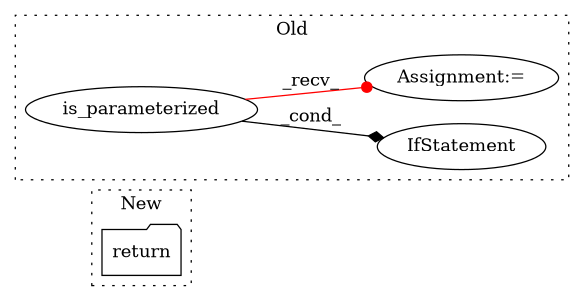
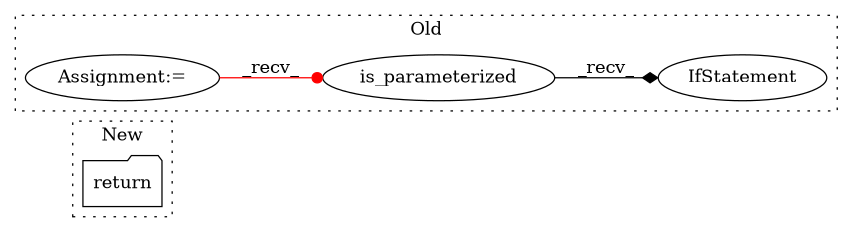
edge "is_parameterized" -> "Assignment:=": reversed
edge "is_parameterized" -> "IfStatement": label "_cond_" -> "_recv_"
